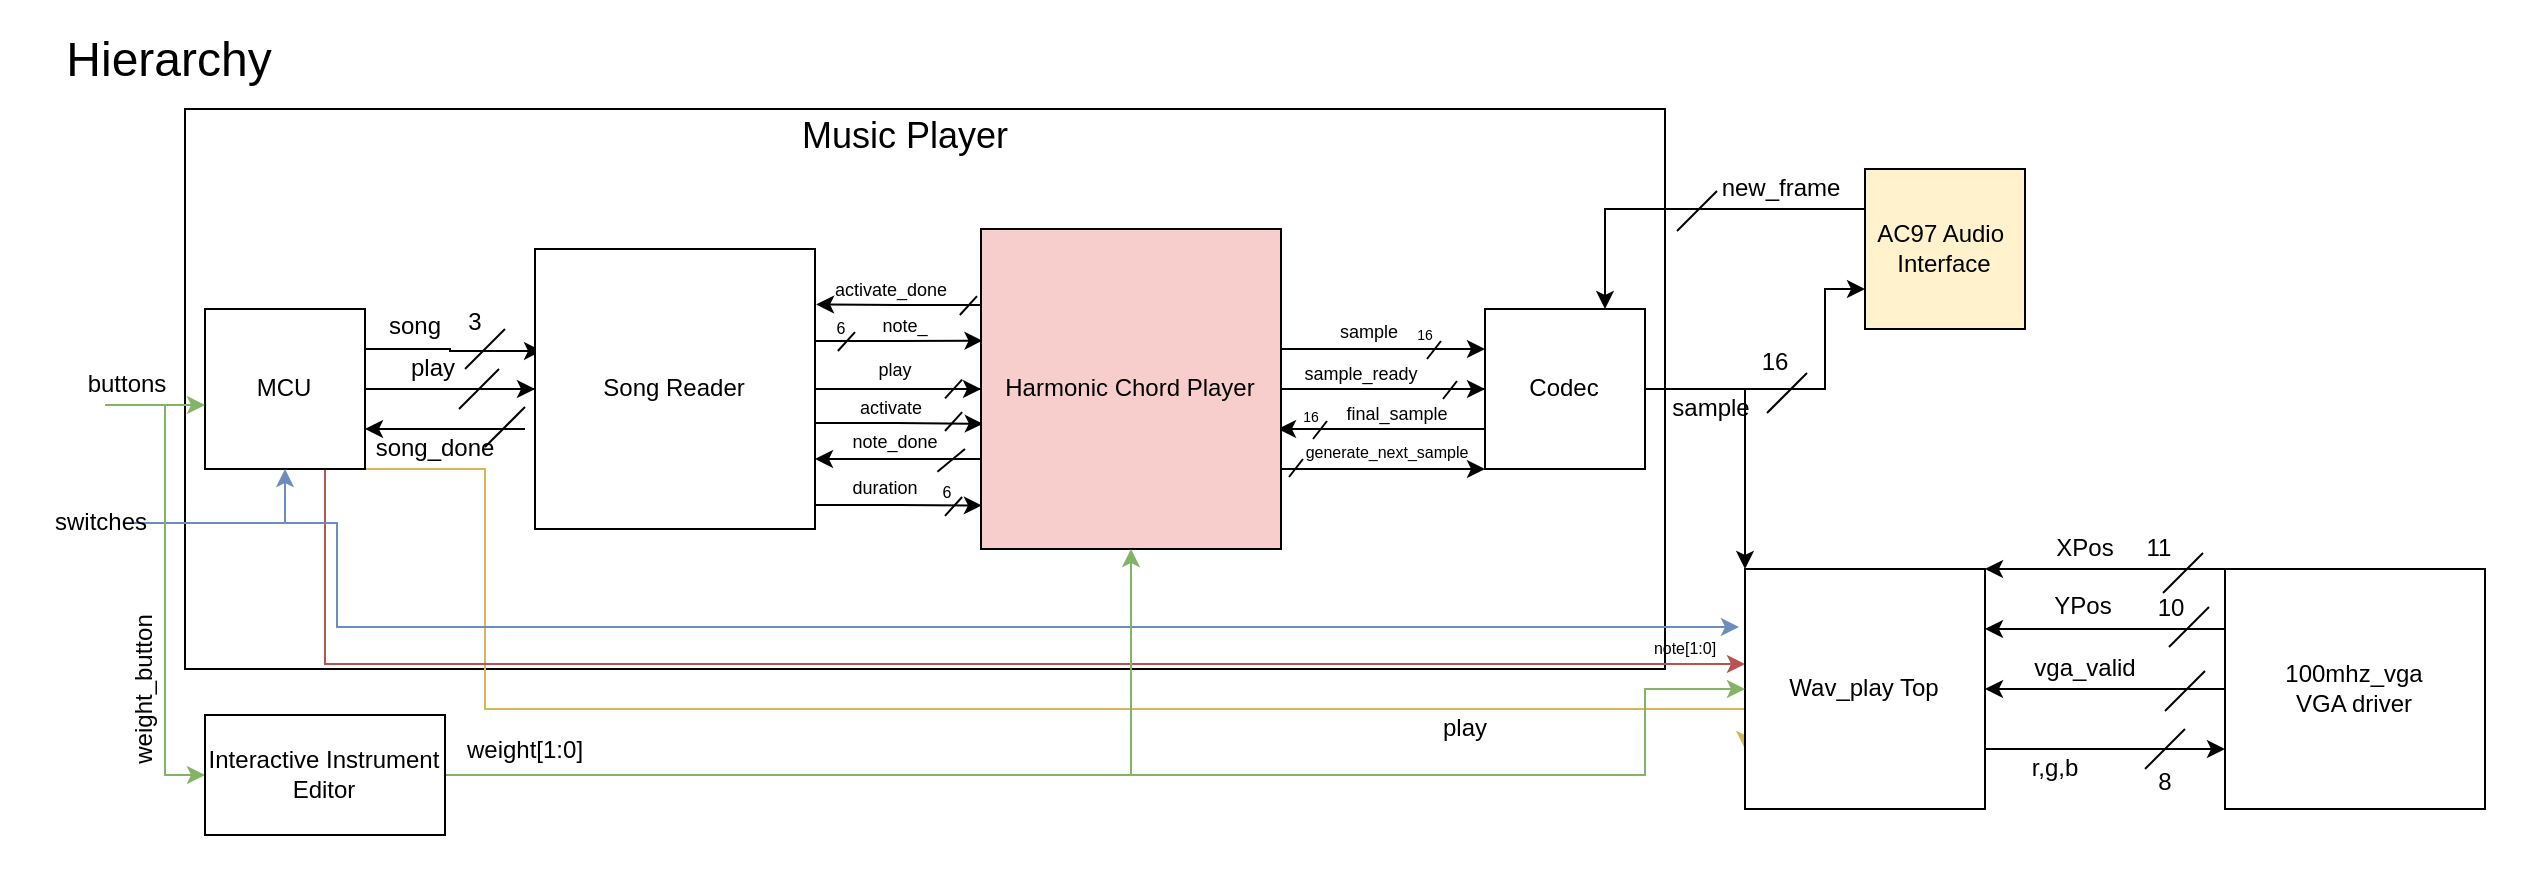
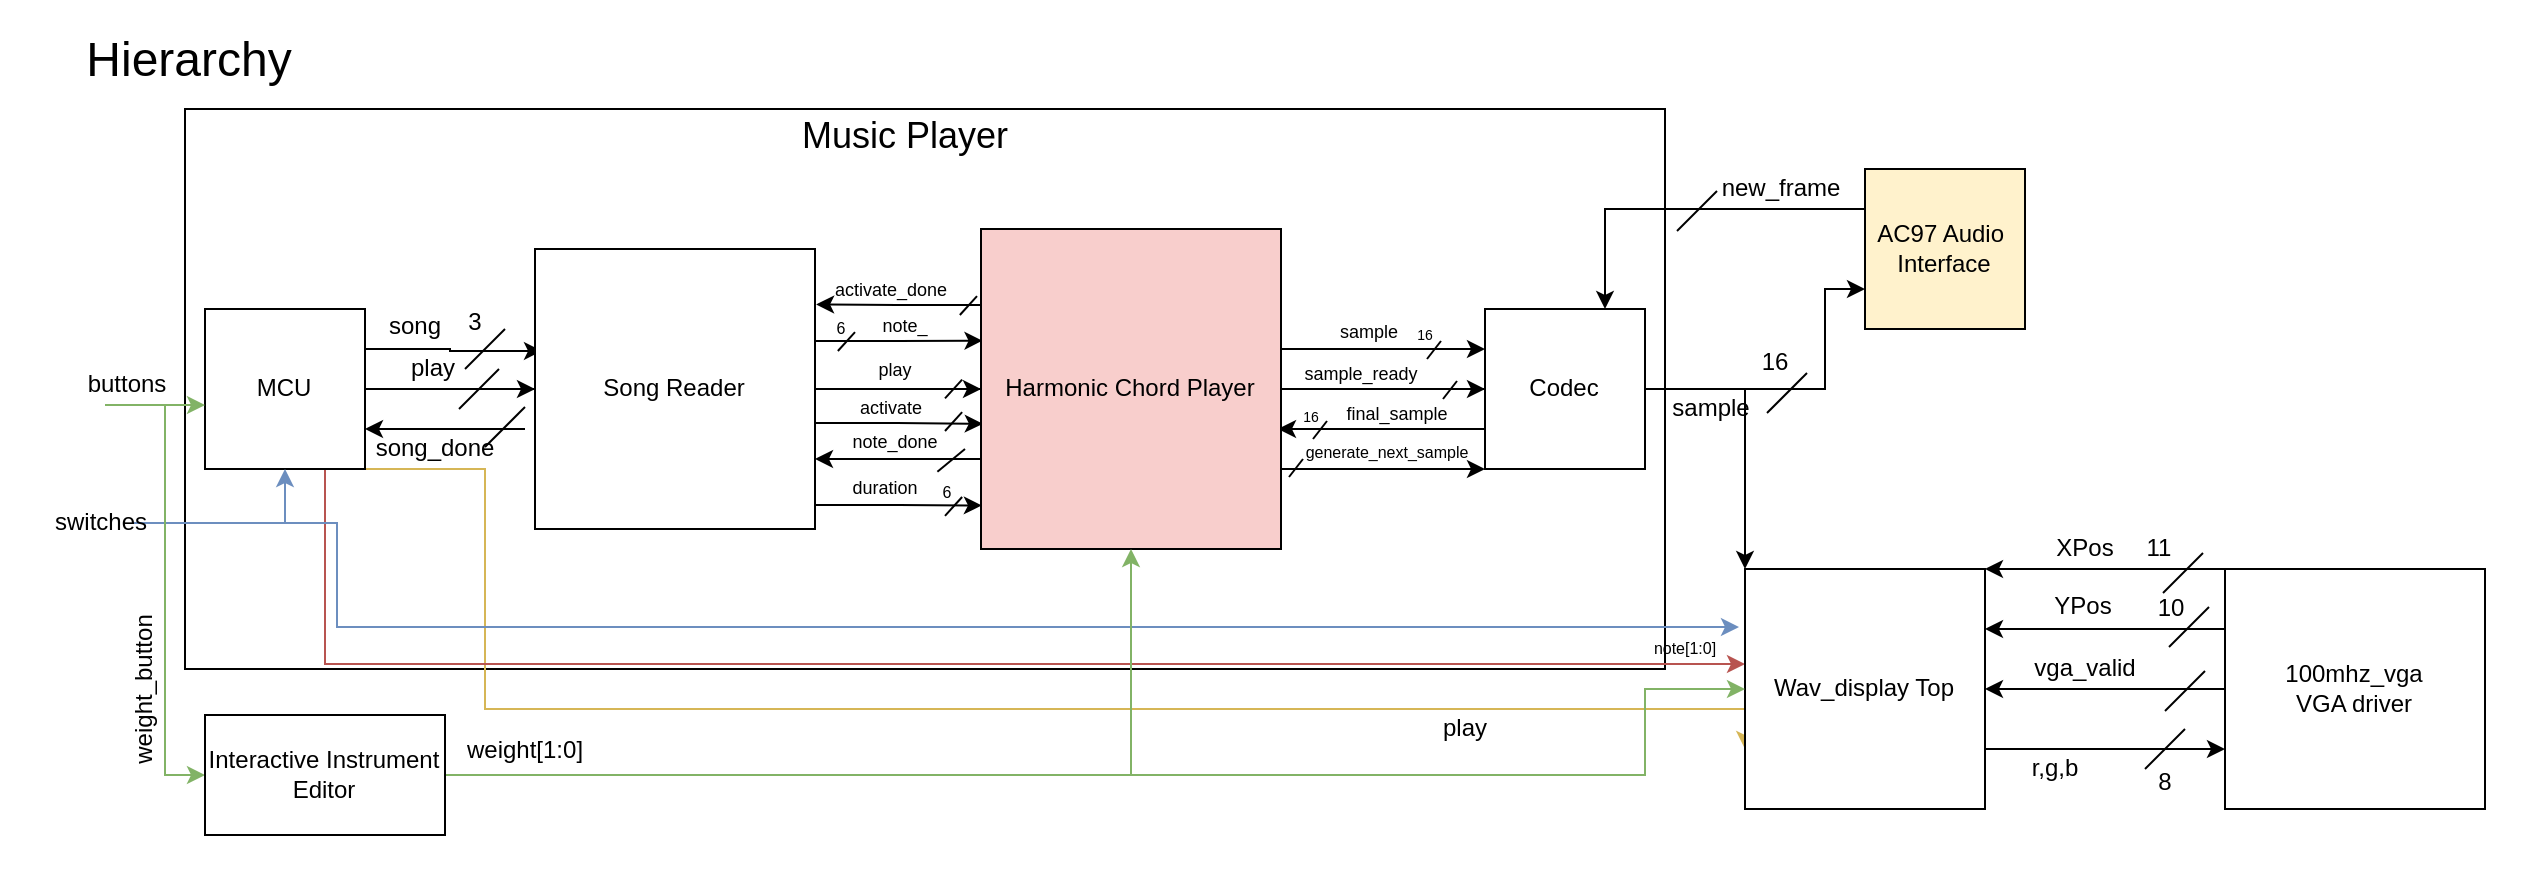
node "Hierarchy": moved (169, 61) -> (189, 61)
node "Wav_play Top": label "Wav_play Top" -> "Wav_display Top"
